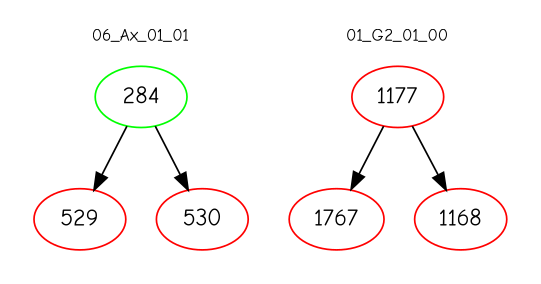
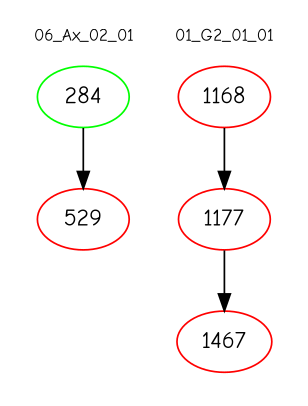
cluster "06_Ax_01_01": label "06_Ax_01_01" -> "06_Ax_02_01"
cluster "01_G2_01_00": label "01_G2_01_00" -> "01_G2_01_01"
edge "1177" -> "1168": reversed
node "530": removed
node "1767": label "1767" -> "1467"
